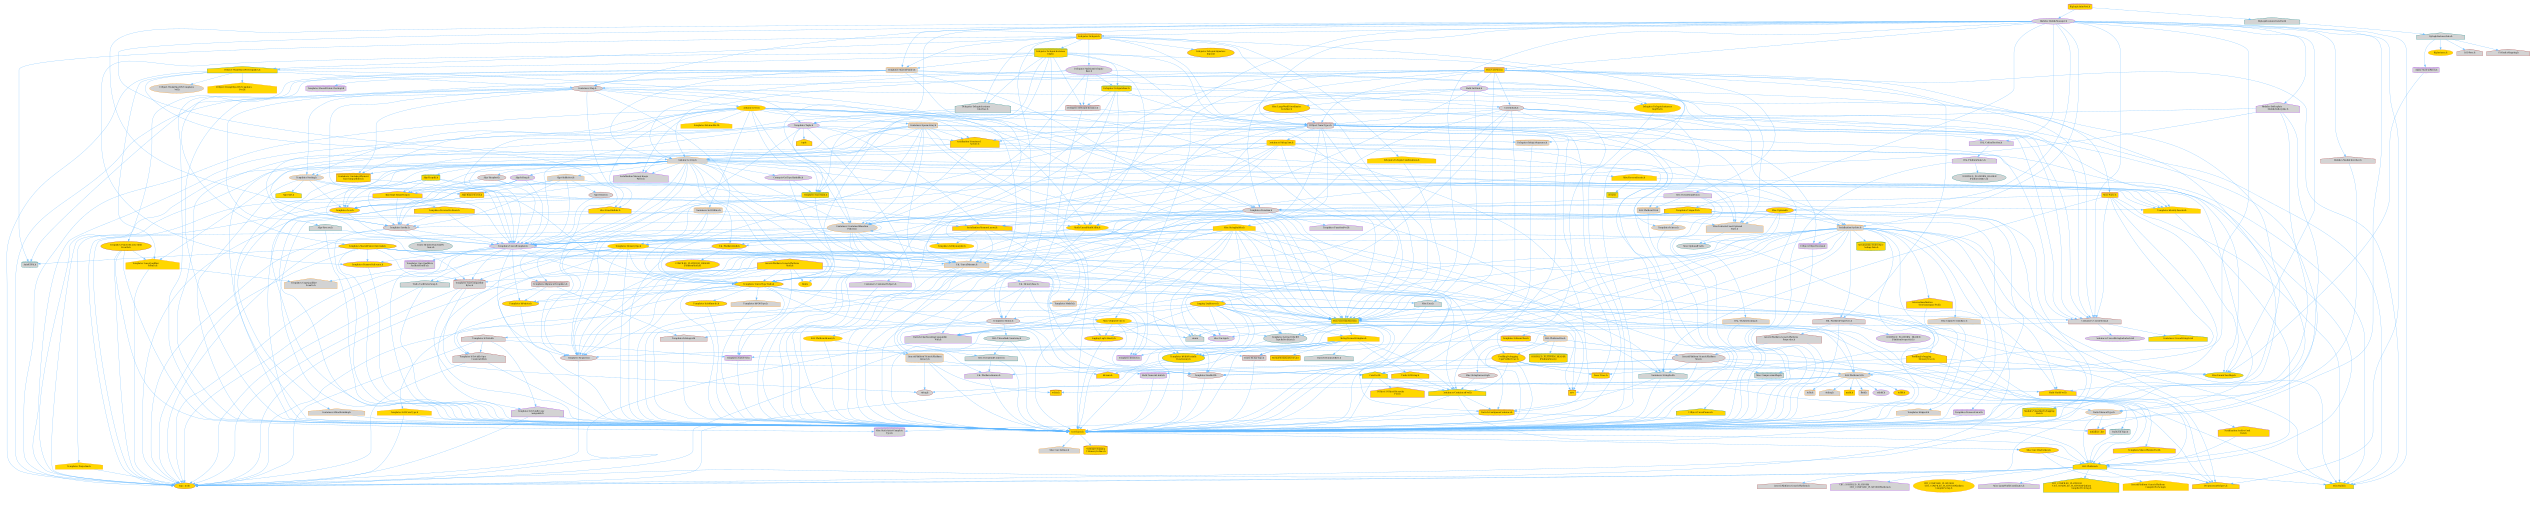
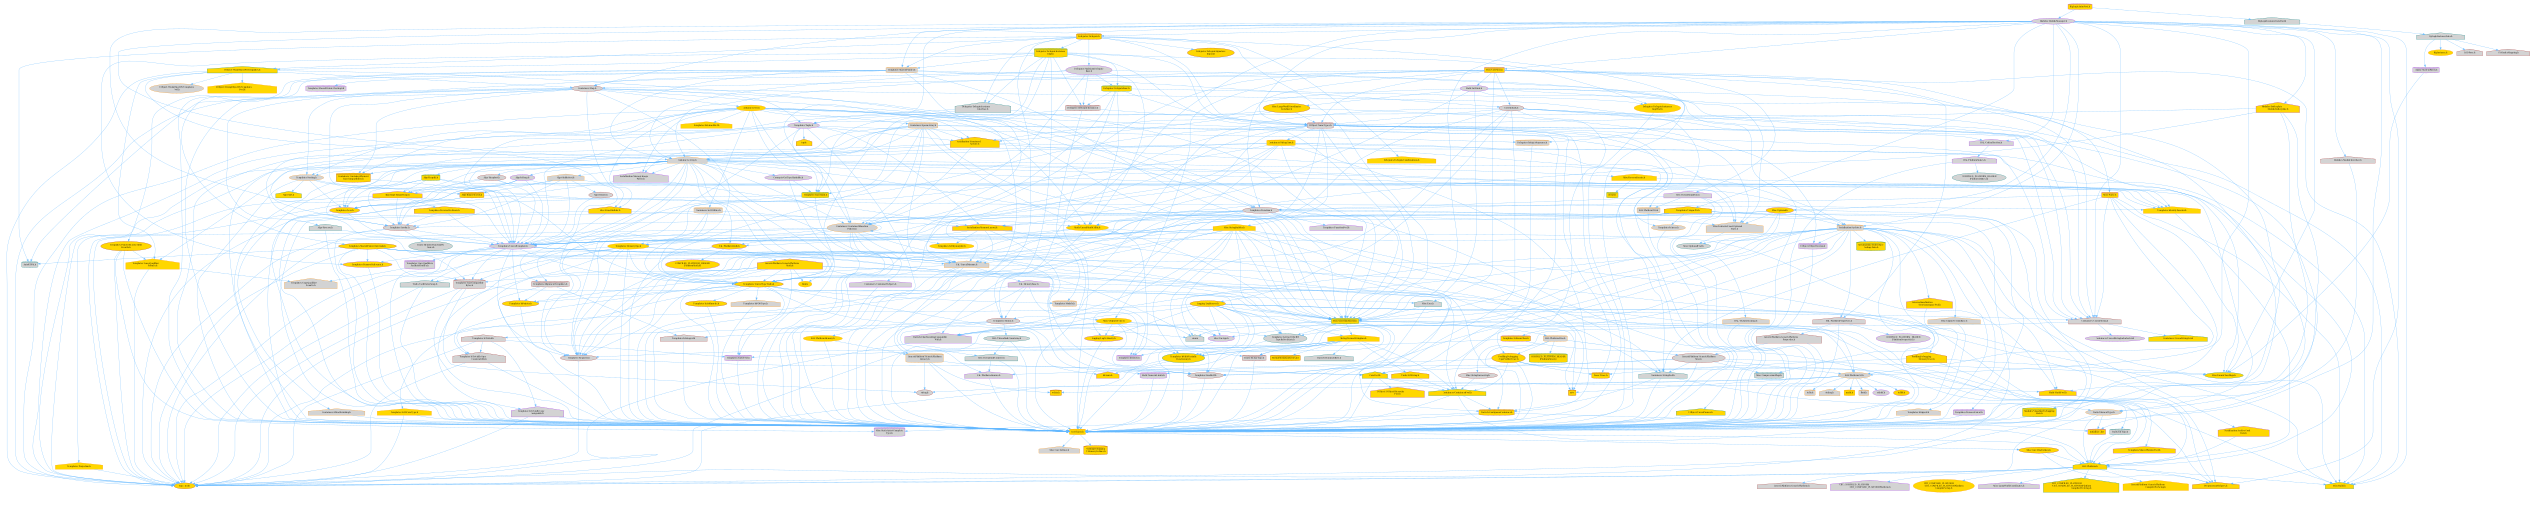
edge "Math/IntPoint.h" -> "Templates/TypeHash.h": now "Misc/LargeWorldCoordinates Serializer.h" -> "Templates/TypeHash.h"
node "Modules/Boilerplate /ModuleBoilerplate.h": fillcolor lightgrey -> gold
edge "Delegates/DelegateCombinations.h" -> "Misc/AssertionMacros.h": now "Containers/Map.h" -> "Misc/AssertionMacros.h"
